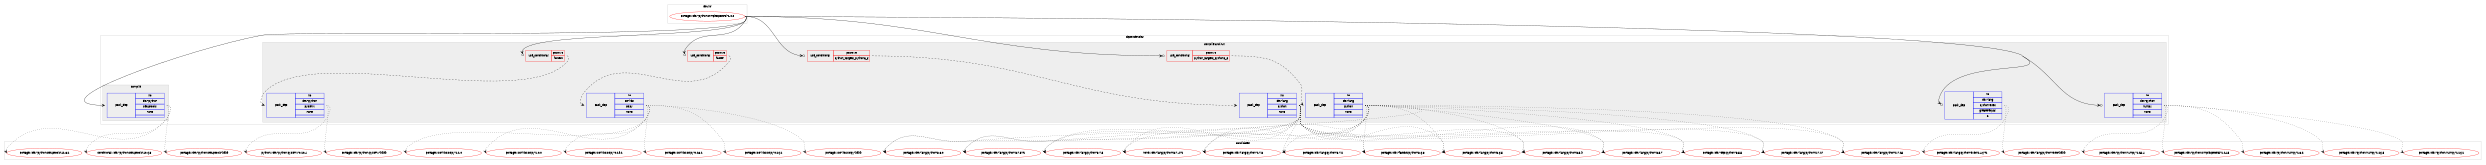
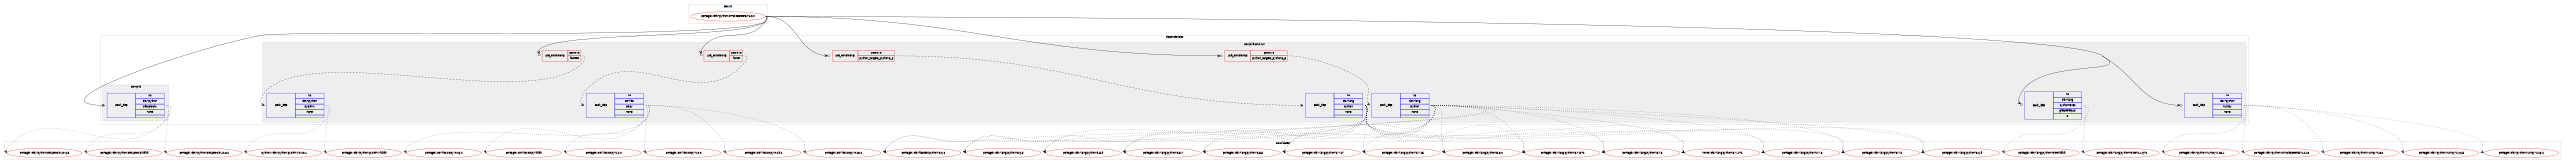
node "conditional://dev-python/setuptools-40.6.3": label "conditional://dev-python/setuptools-40.6.3" -> "portage://dev-python/setuptools-40.6.3"
node "portage://dev-dep/python-3.5.5": label "portage://dev-dep/python-3.5.5" -> "portage://dev-lang/python-3.5.5"
node "portage://dev-lang/python-3.6.9": added
